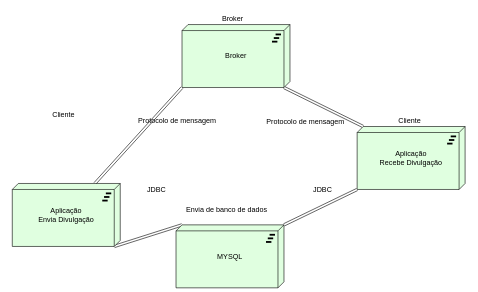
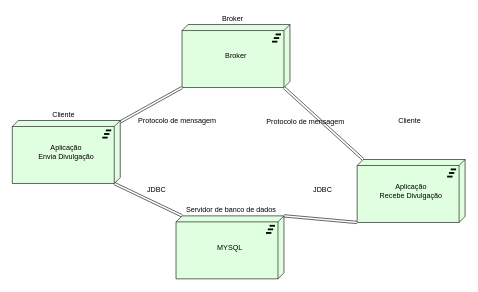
node "Aplicação Recebe Divulgação": moved (411, 158) -> (411, 191)
node "Envia de banco de dados": label "Envia de banco de dados" -> "Servidor de banco de dados"
node "Aplicação Envia Divulgação": moved (66, 215) -> (66, 152)
node "MYSQL": moved (230, 256) -> (230, 247)
